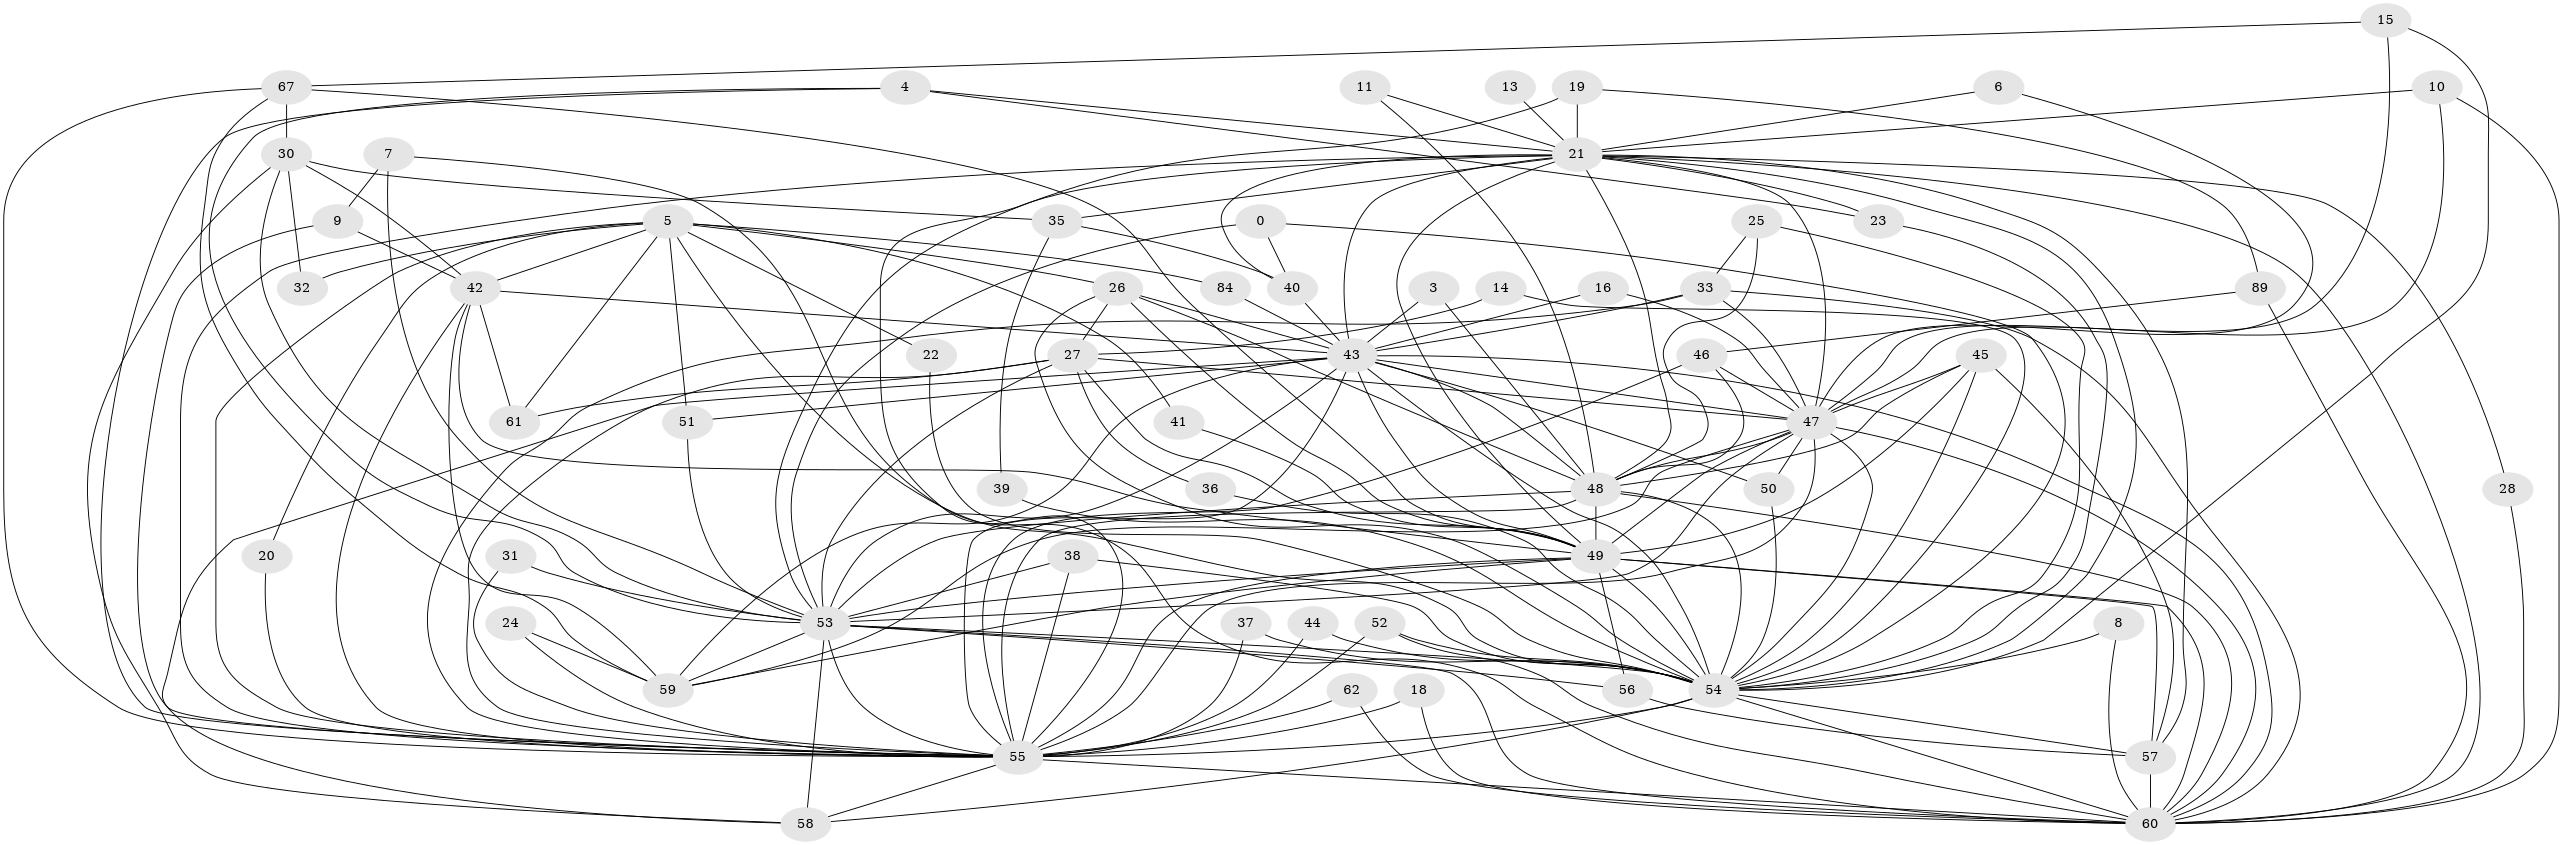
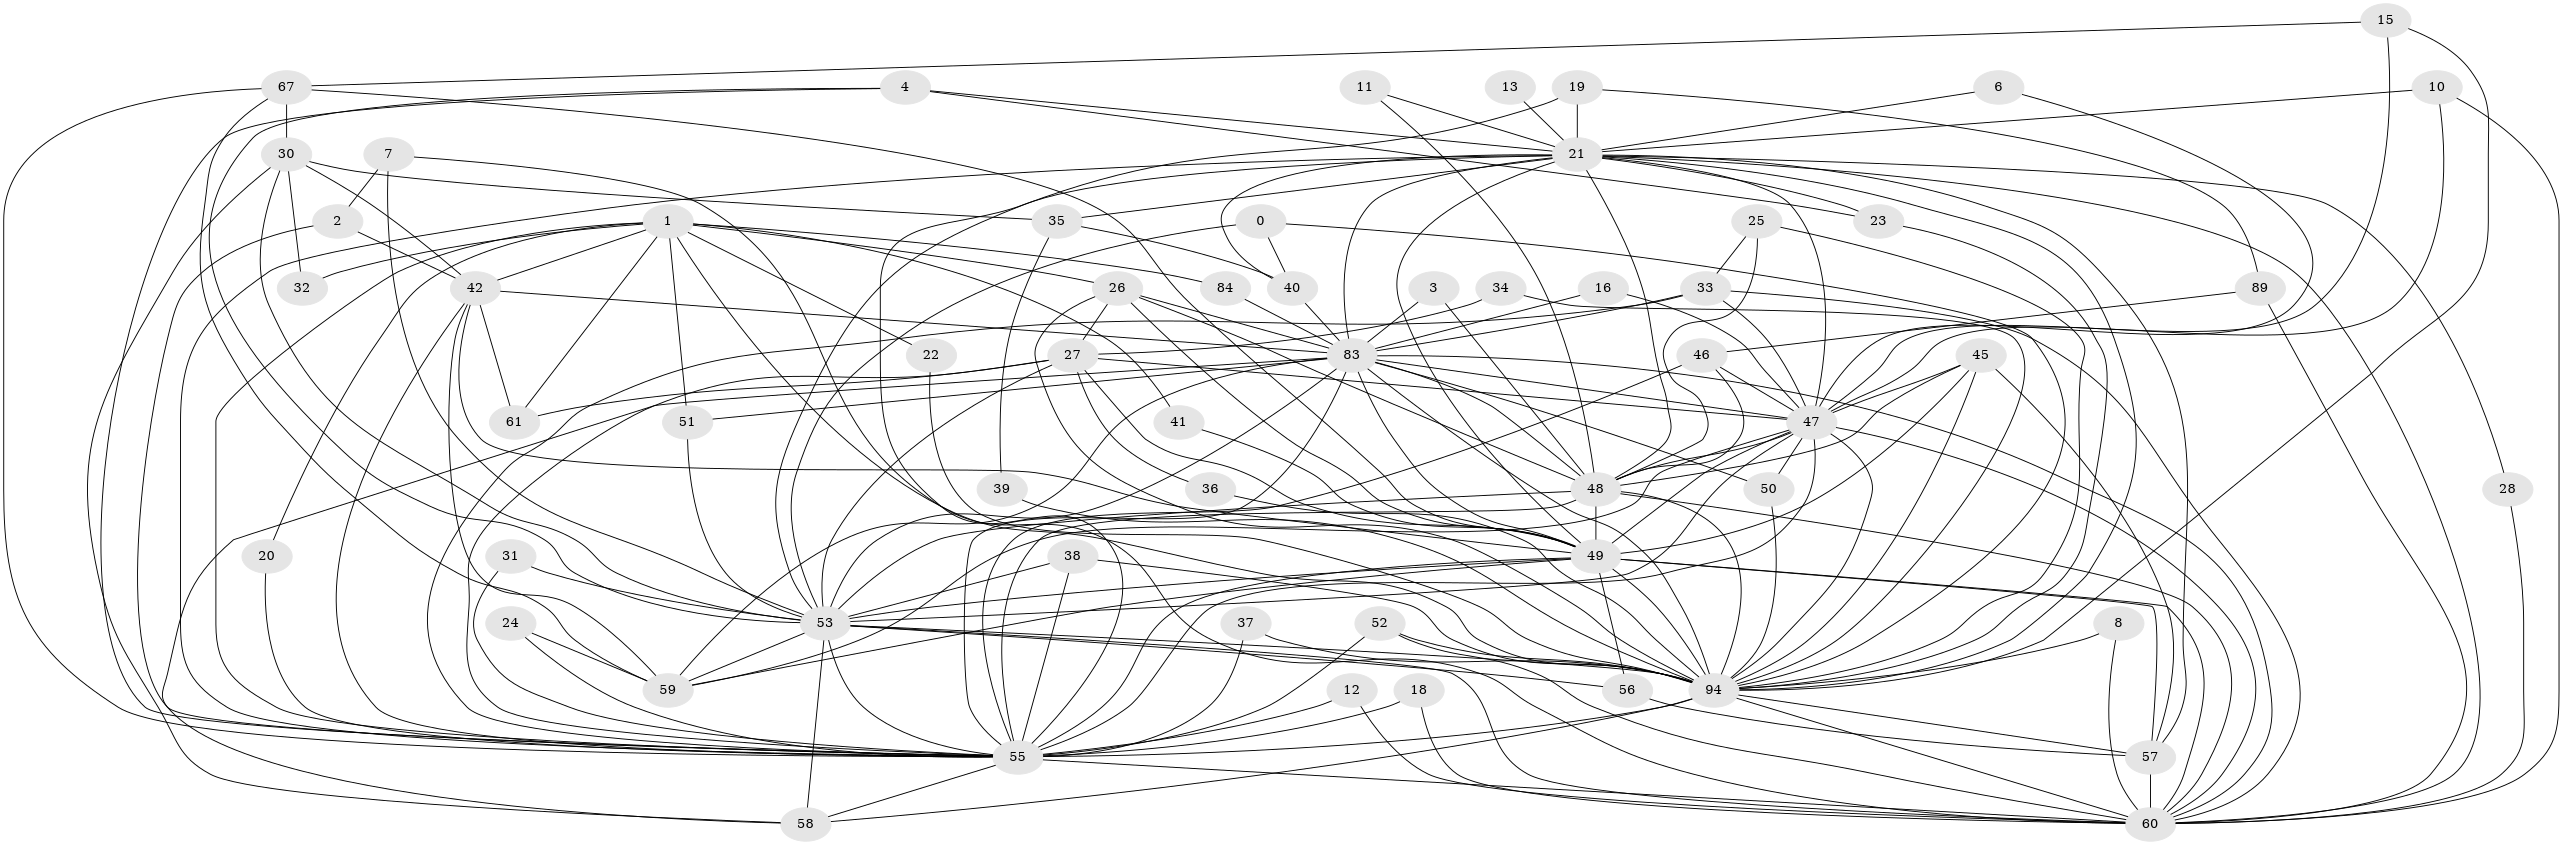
node "9": label "9" -> "2"
node "5": label "5" -> "1"
node "14": label "14" -> "34"
node "43": label "43" -> "83"
node "44": removed
node "62": label "62" -> "12"
node "54": label "54" -> "94"
